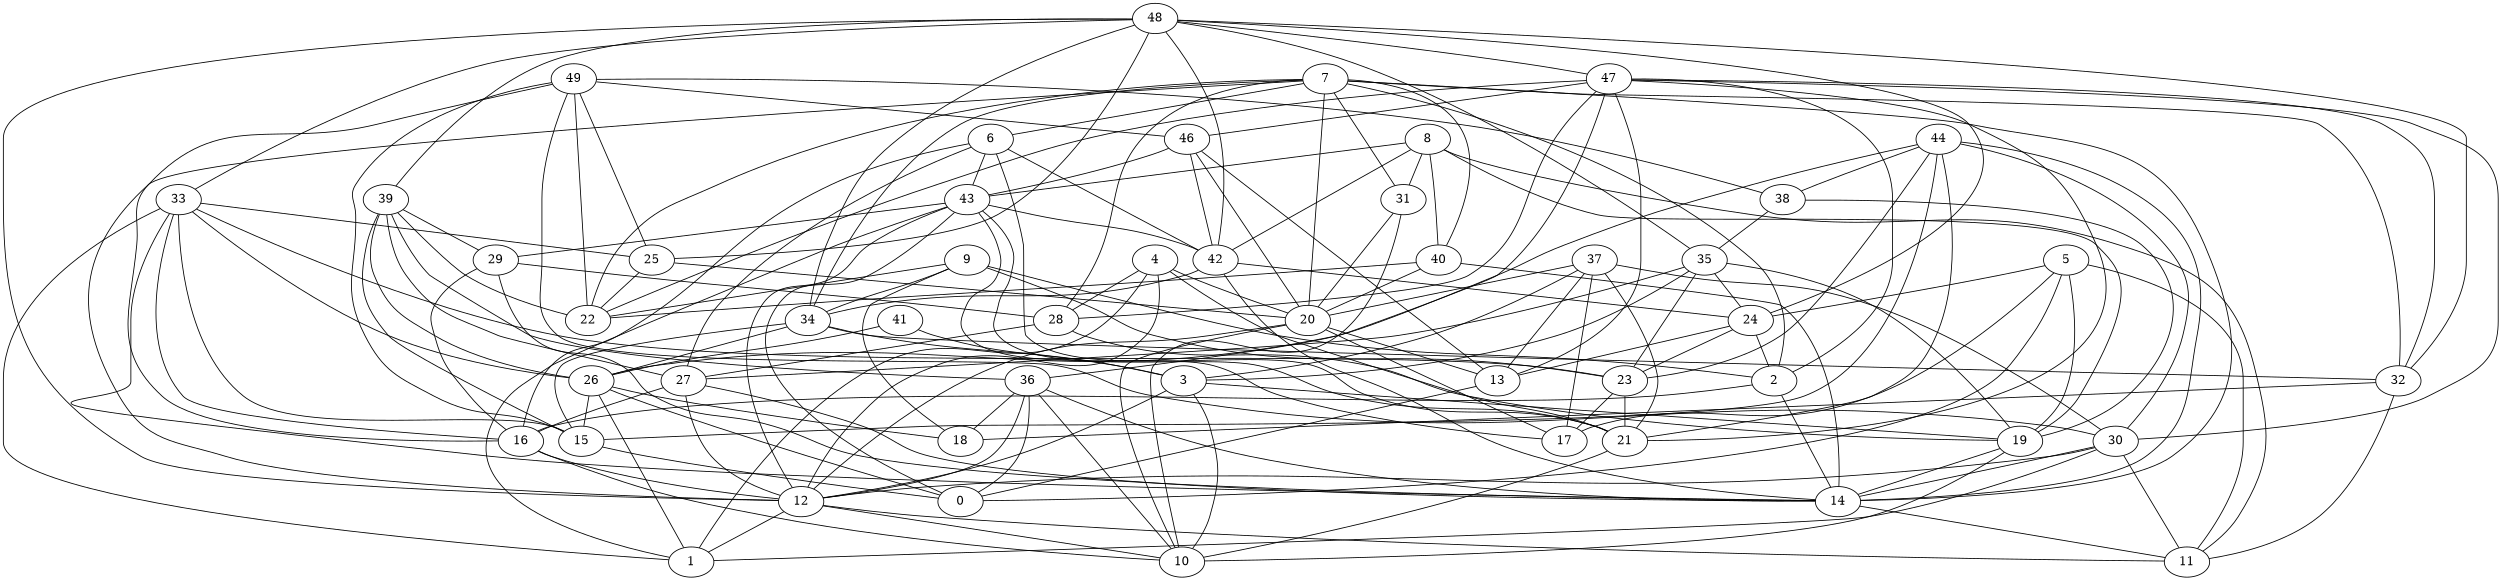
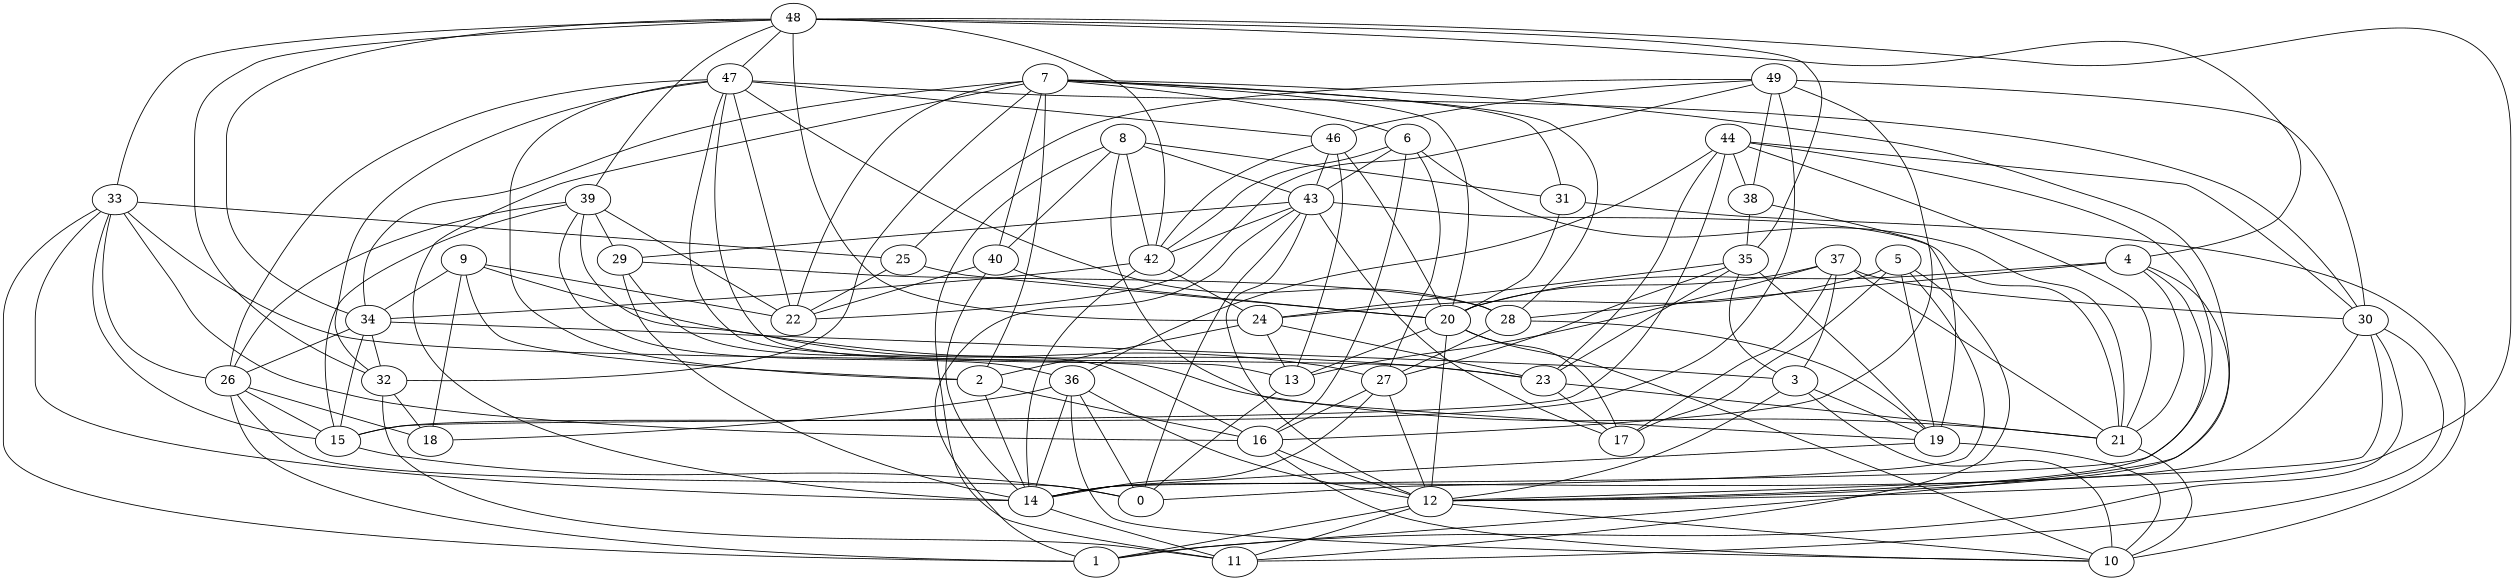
edge "48" -- "25": now "48" -- "4"
node "41": removed
